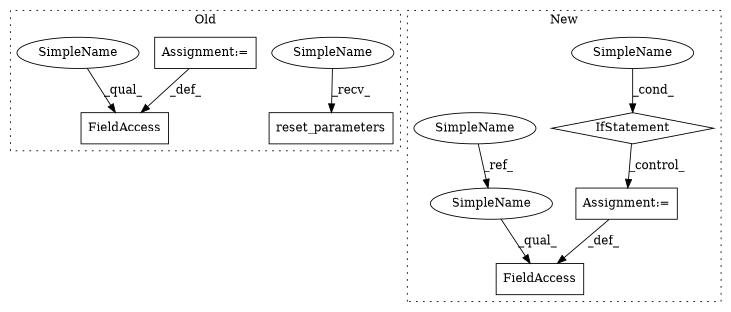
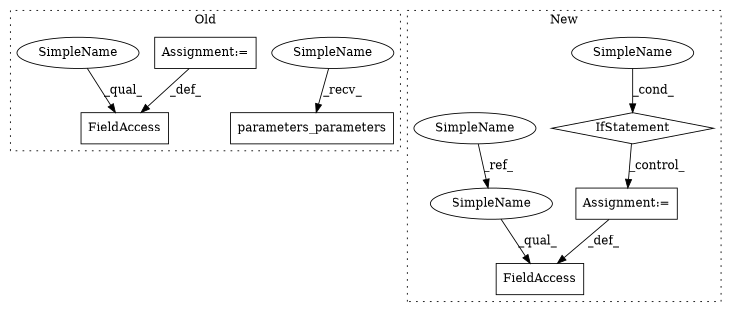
node "reset_parameters": label "reset_parameters" -> "parameters_parameters"
